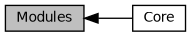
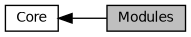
edge "Core" -> "Modules": reversed
